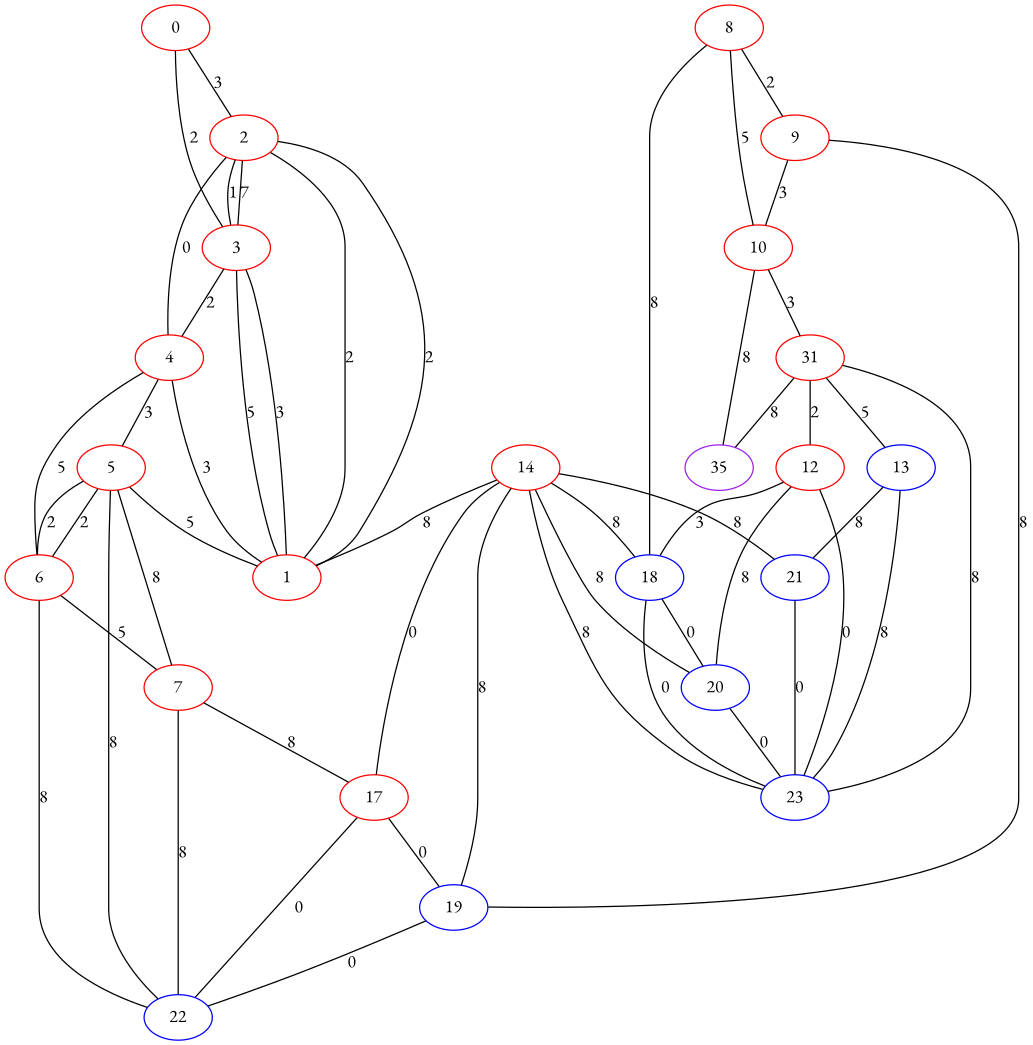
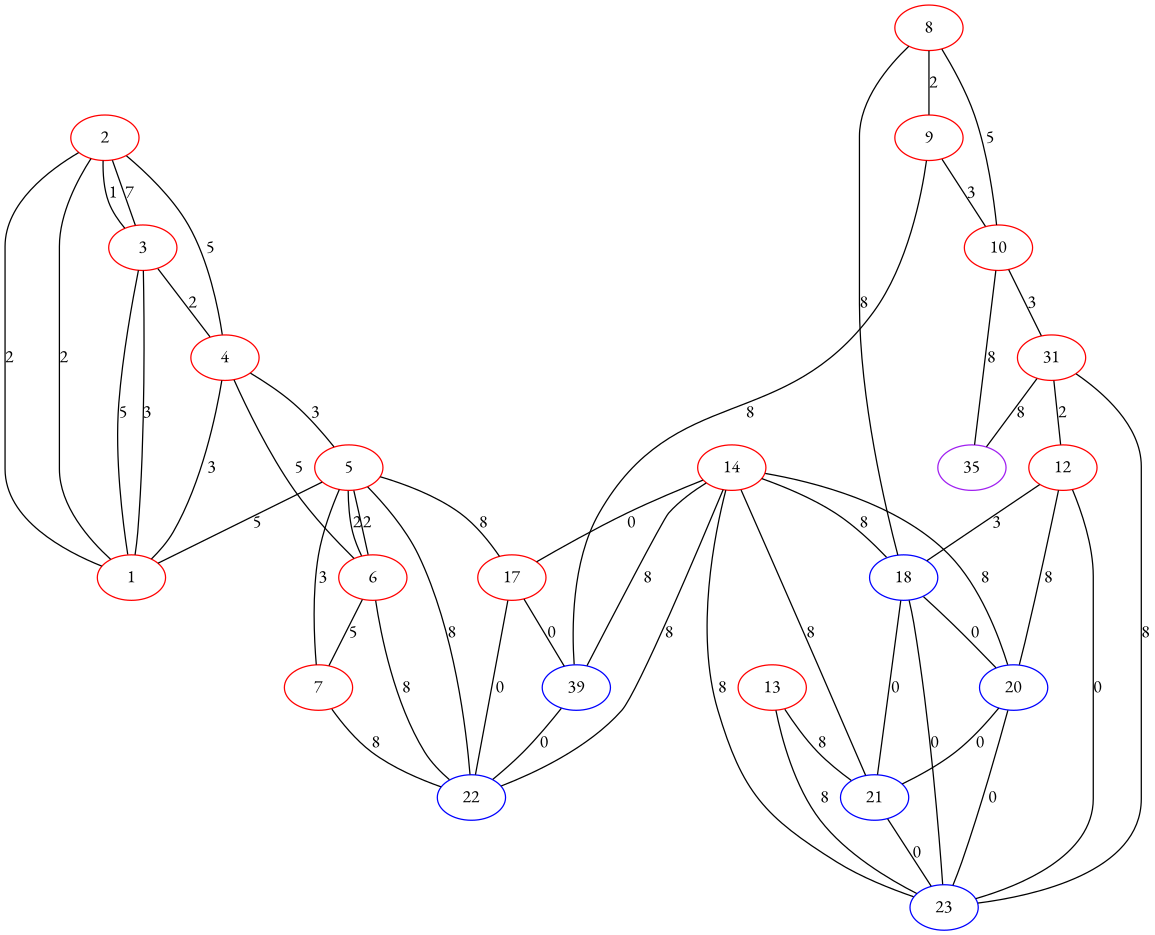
node "0": removed
edge "2" -- "4": label "0" -> "5"
edge "31" -- "13": removed, label "5"
node "13": color blue -> red
edge "14" -- "1": now "14" -- "22"
edge "5" -- "7": label "8" -> "3"
edge "18" -- "21": added, label "0"
edge "7" -- "17": now "5" -- "17"
edge "20" -- "21": added, label "0"
node "19": label "19" -> "39"
